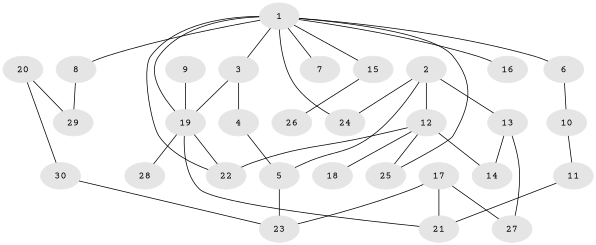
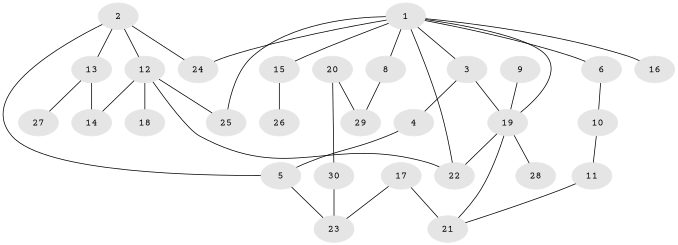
node "7": removed
edge "17" -- "27": removed
